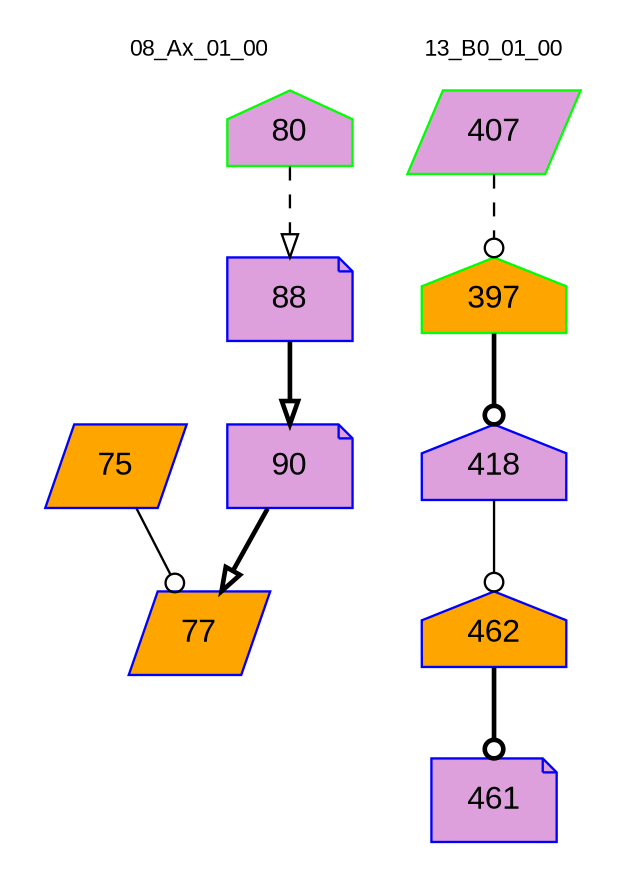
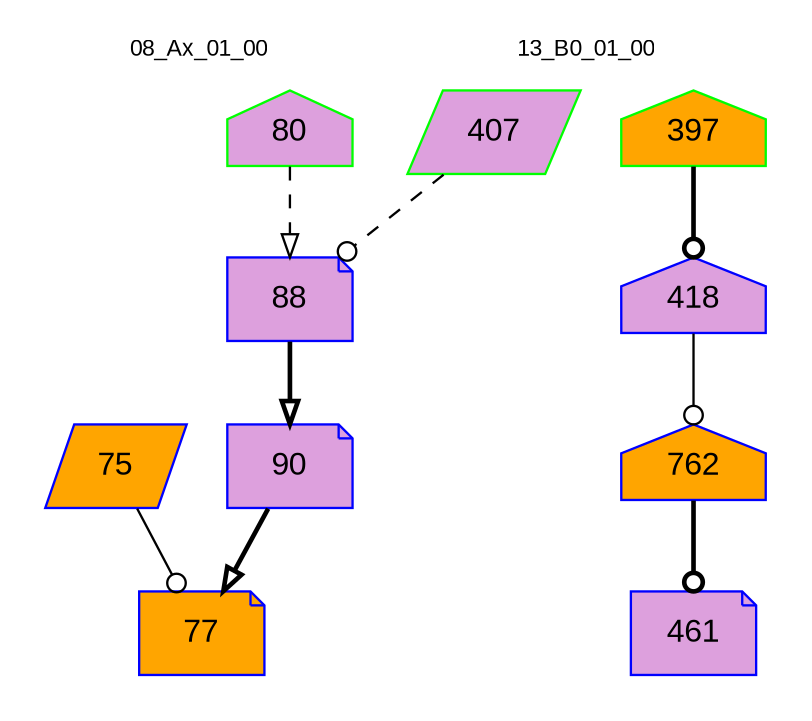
edge "407" -> "397": now "407" -> "88"
node "77": shape parallelogram -> note
node "462": label "462" -> "762"
